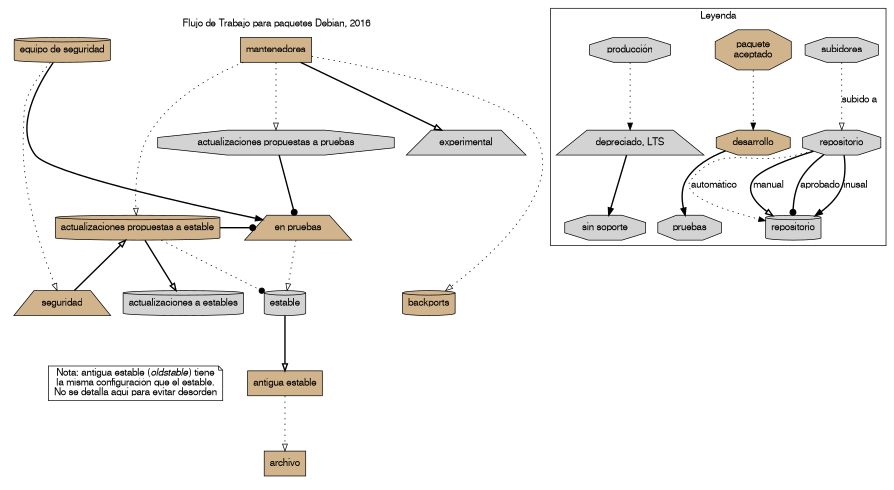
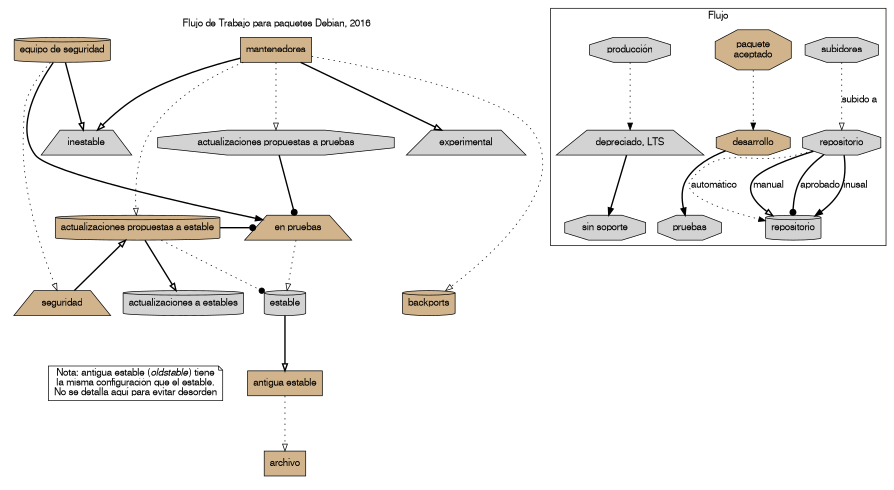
cluster "Leyenda": label "Leyenda" -> "Flujo"
node "inestable": added
